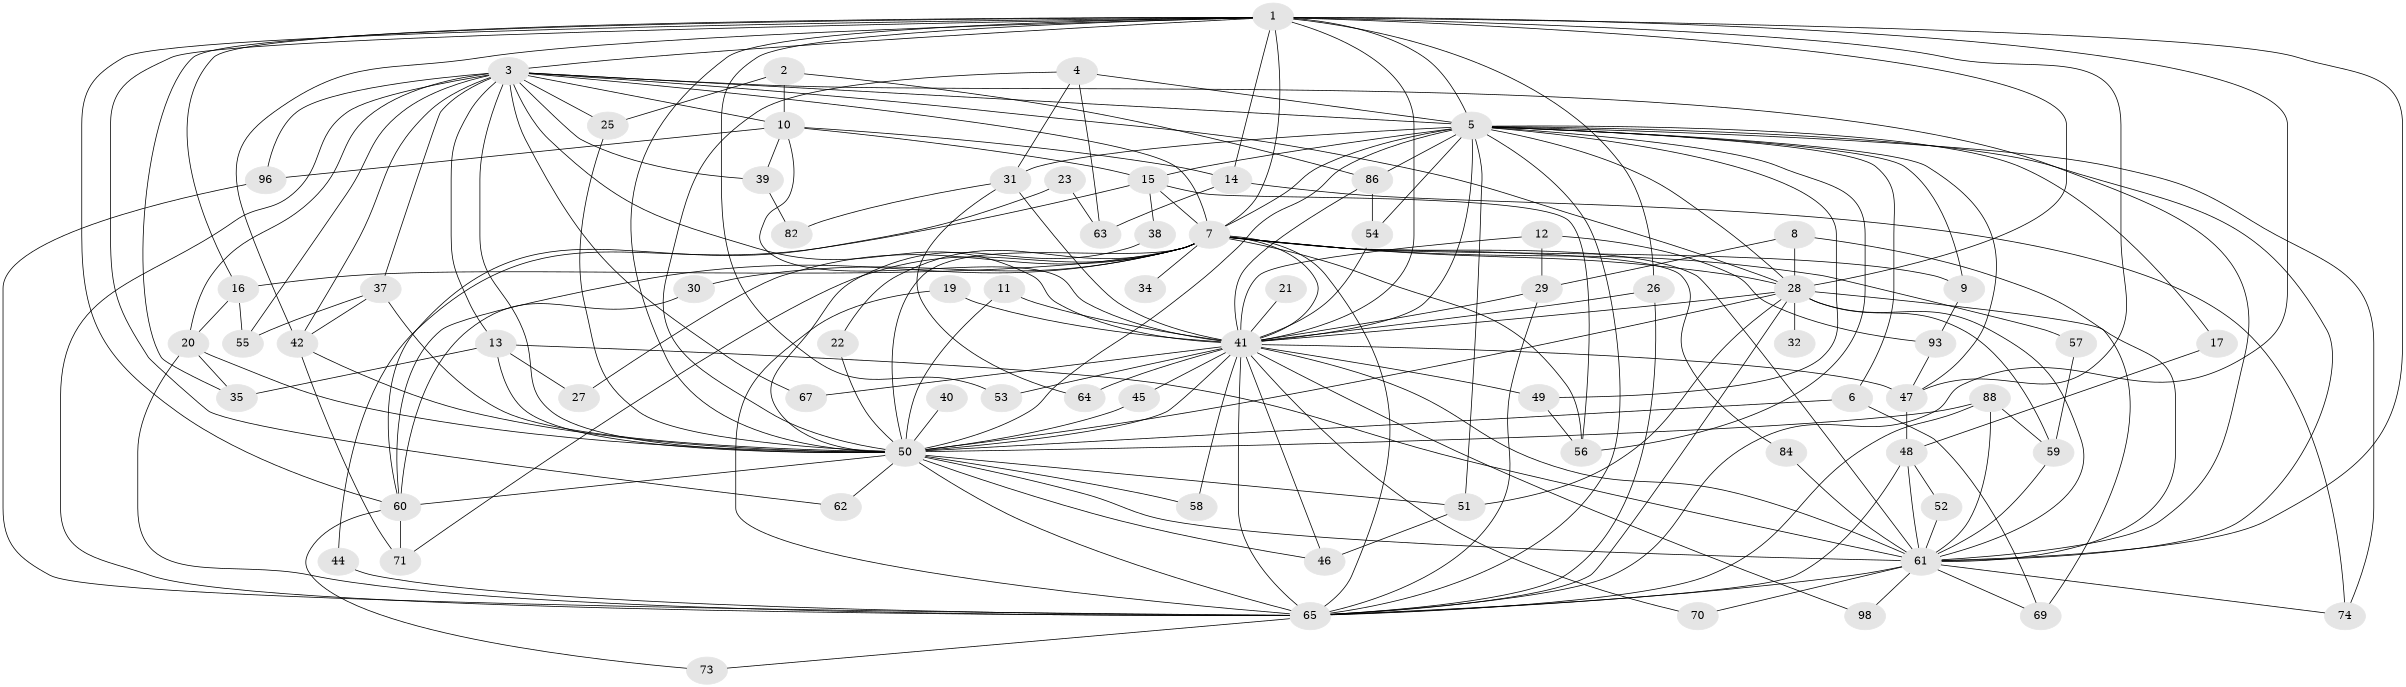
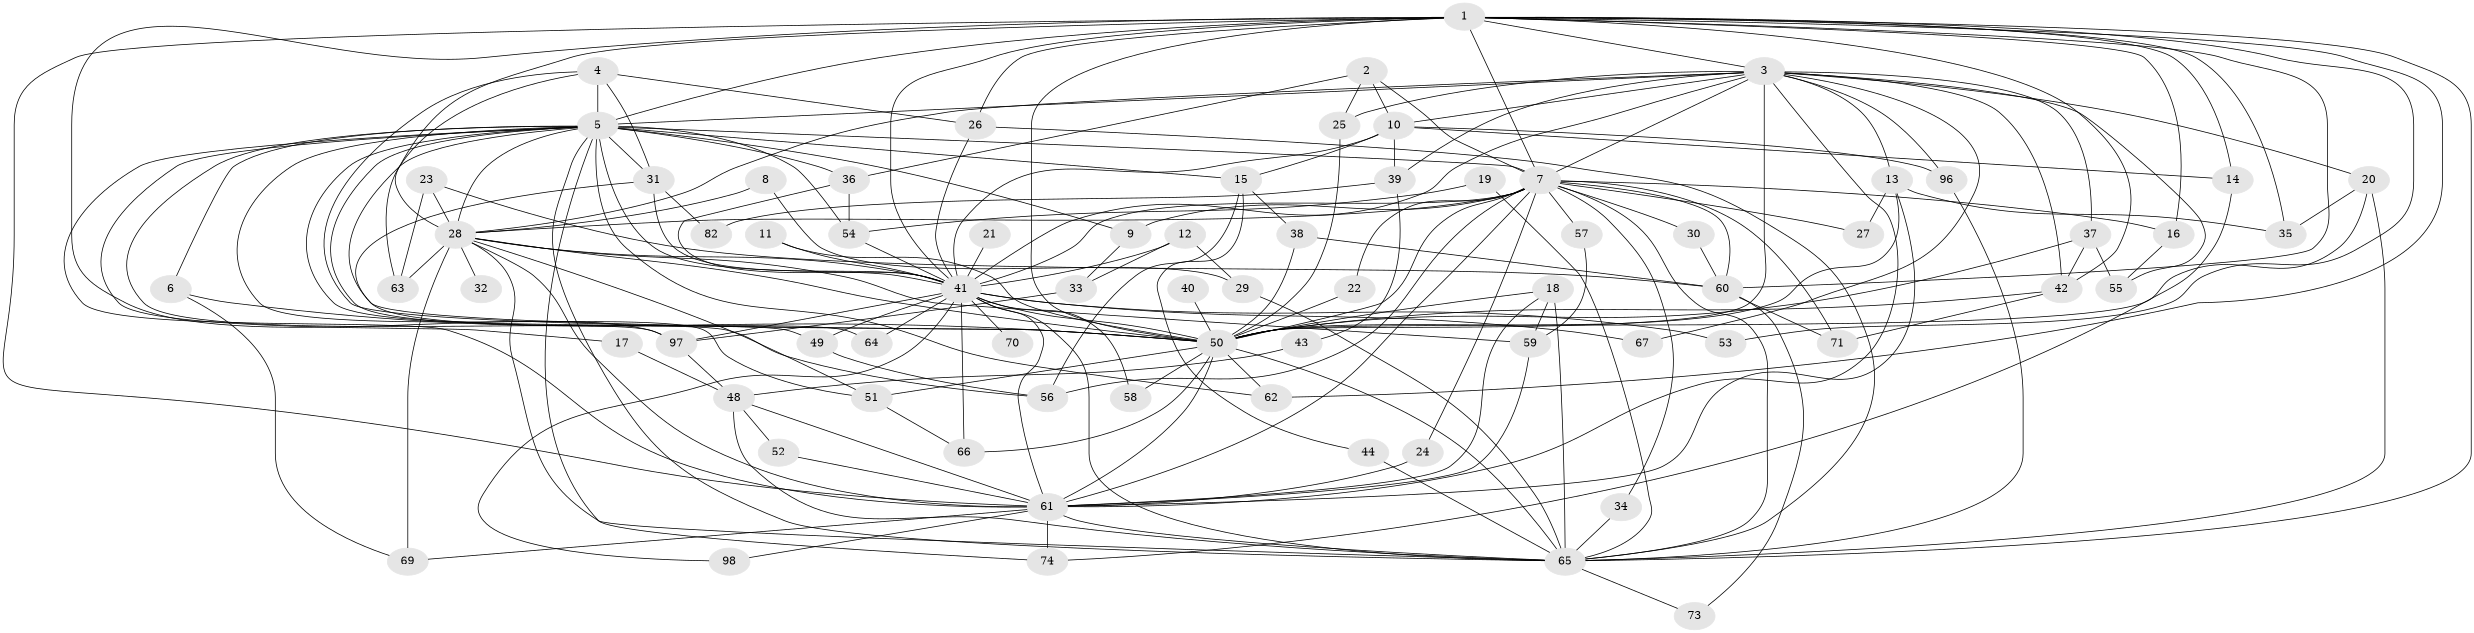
edge "4" -- "26": added
node "86": label "86" -> "36"
edge "14" -- "63": now "28" -- "63"
edge "23" -- "28": added
edge "15" -- "7": now "2" -- "7"
edge "29" -- "41": removed
edge "16" -- "20": removed
edge "19" -- "41": now "19" -- "54"
edge "5" -- "62": added
node "43": added
node "93": label "93" -> "33"
edge "8" -- "61": removed
node "45": removed
node "47": label "47" -> "97"
node "88": label "88" -> "18"
node "84": label "84" -> "24"
edge "50" -- "60": now "38" -- "60"
node "46": label "46" -> "66"
edge "3" -- "65": now "34" -- "65"
edge "61" -- "70": removed
